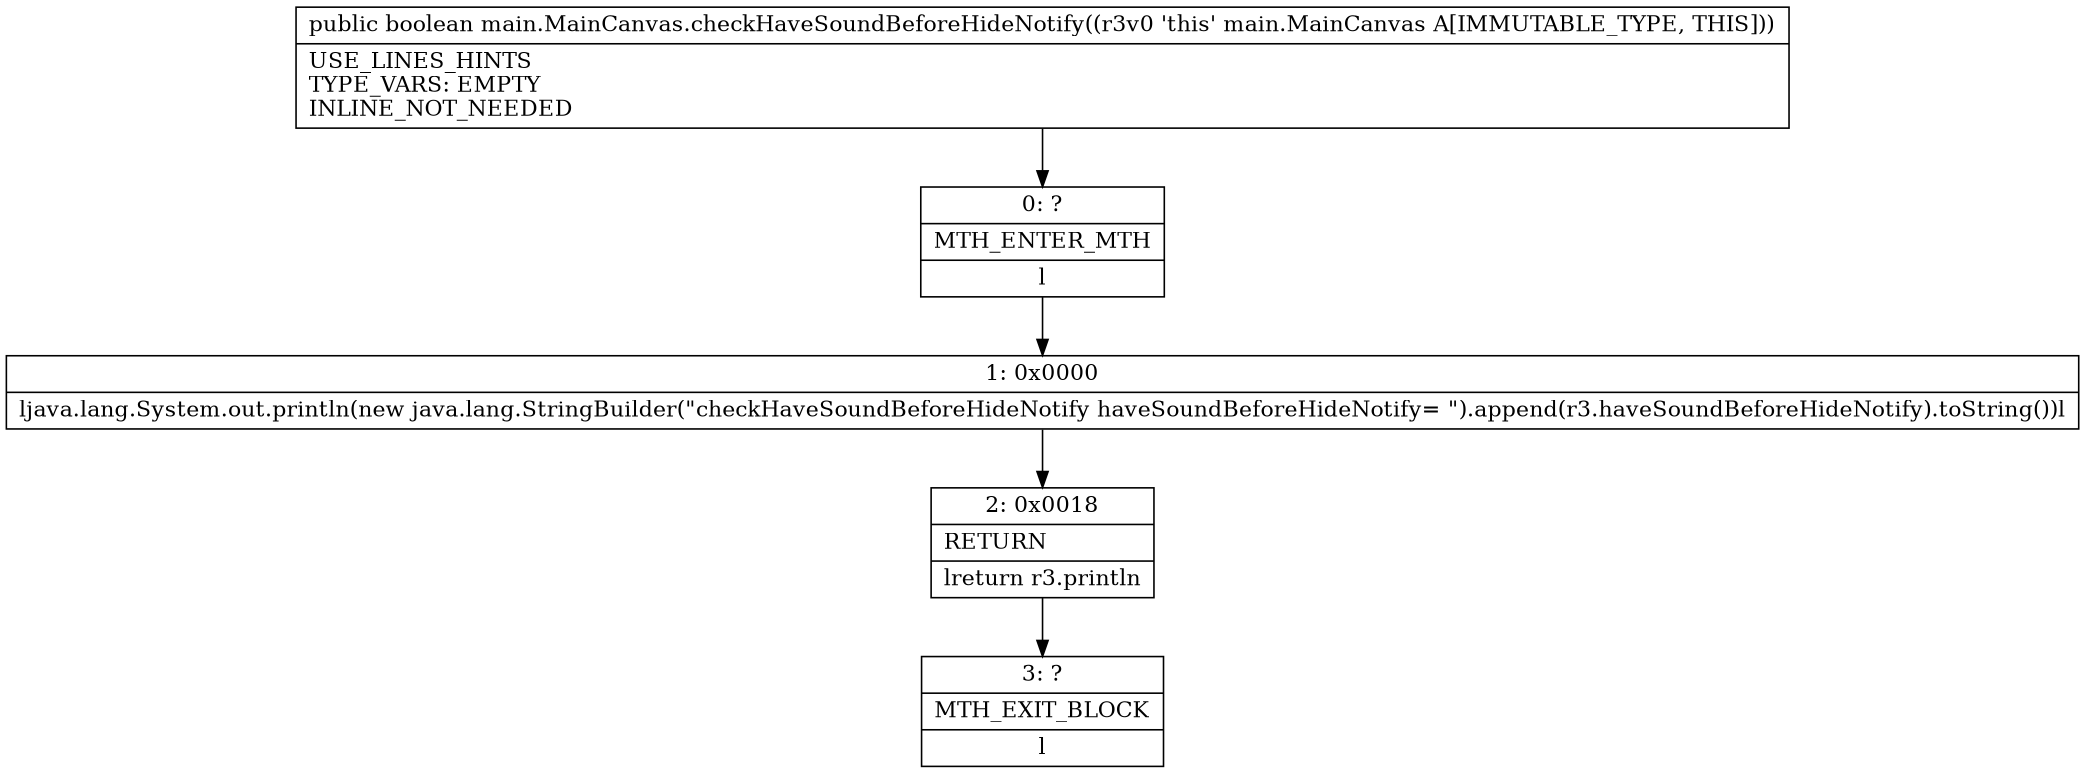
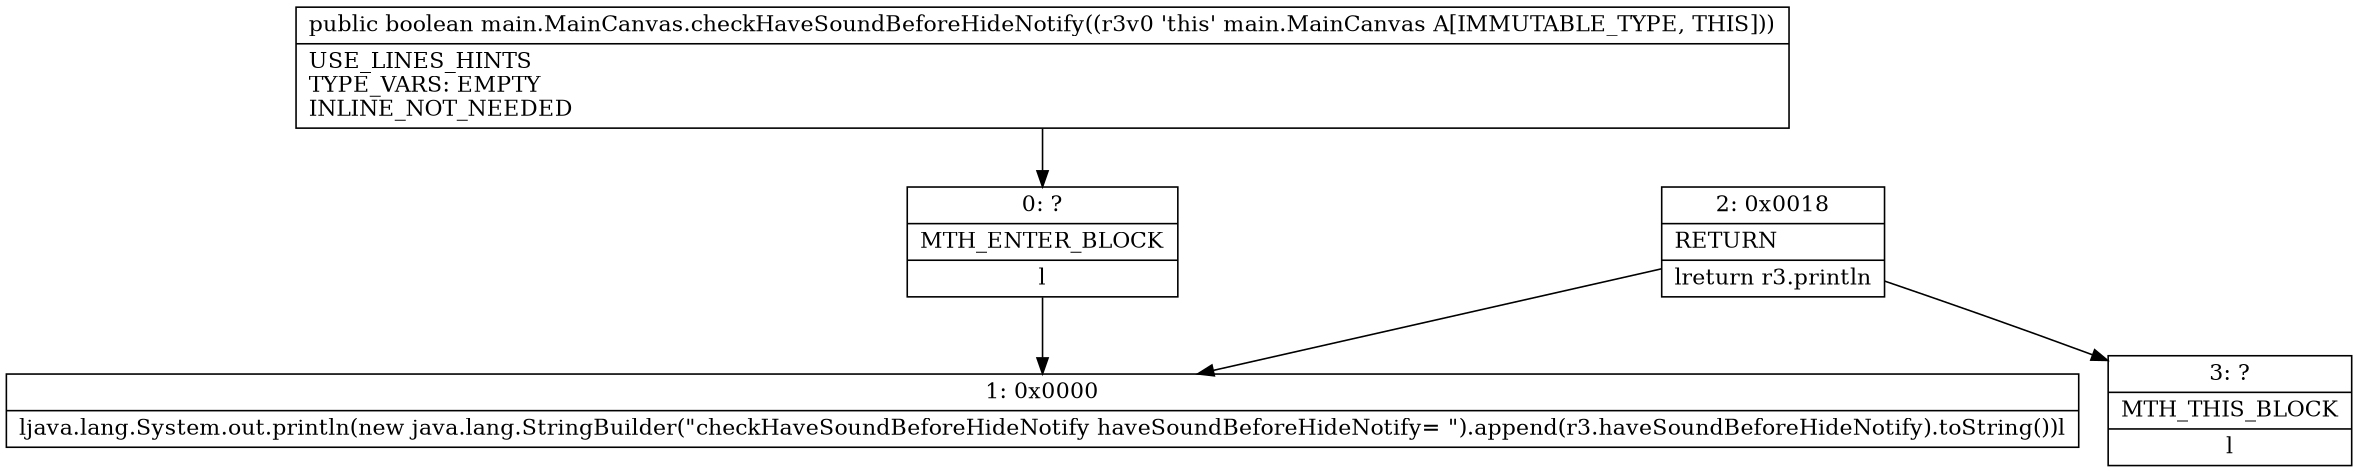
node "0: ?": text "MTH_ENTER_MTH" -> "MTH_ENTER_BLOCK"
edge "1: 0x0000" -> "2: 0x0018": reversed
node "3: ?": text "MTH_EXIT_BLOCK" -> "MTH_THIS_BLOCK"
